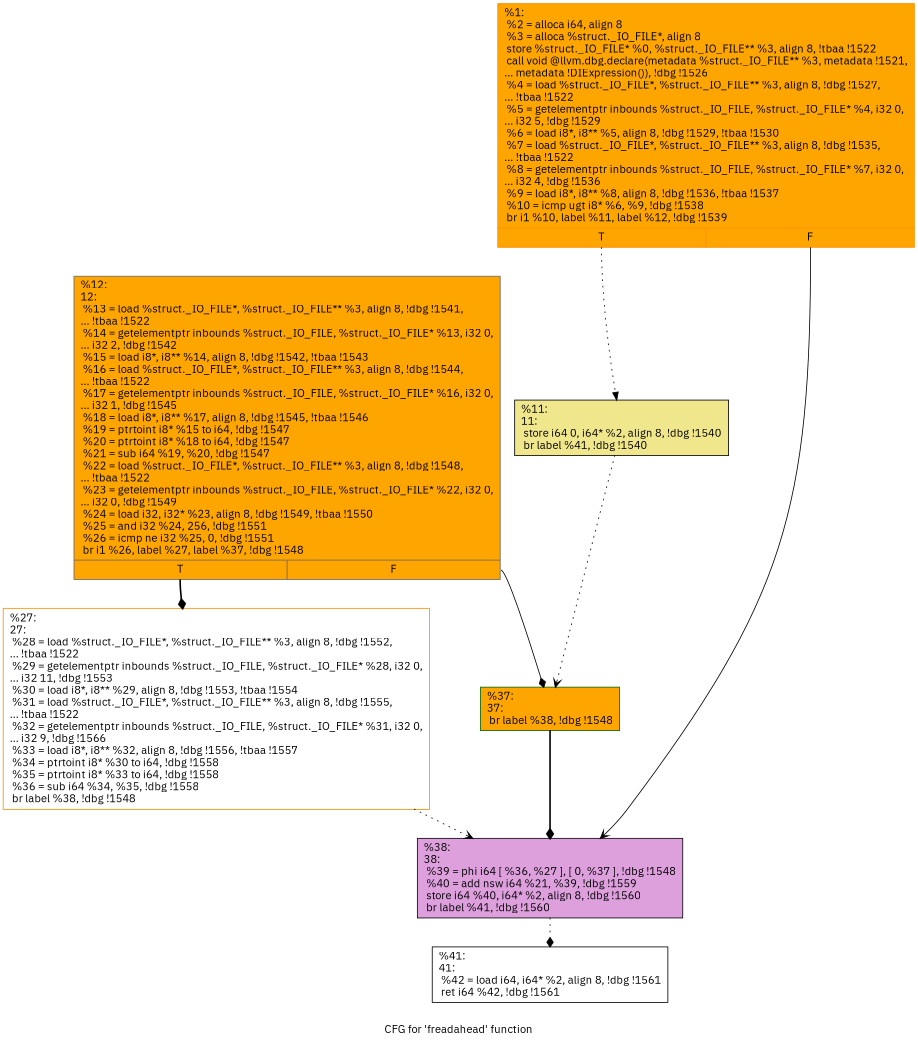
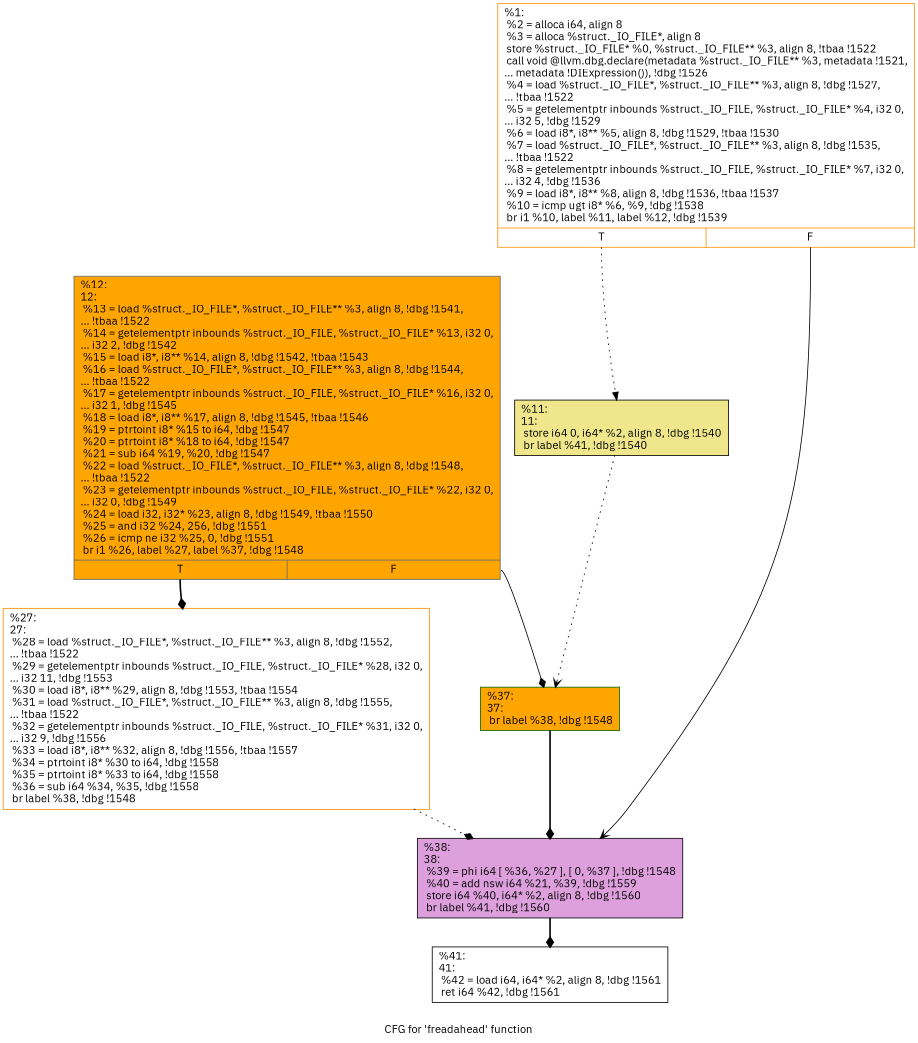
node "%1:": fillcolor orange -> white
node "%27:": text "... i32 9, !dbg !1566" -> "... i32 9, !dbg !1556"
edge "%27:" -> "%38:": arrowhead vee -> diamond
edge "%38:" -> "%41:": style dotted -> bold
